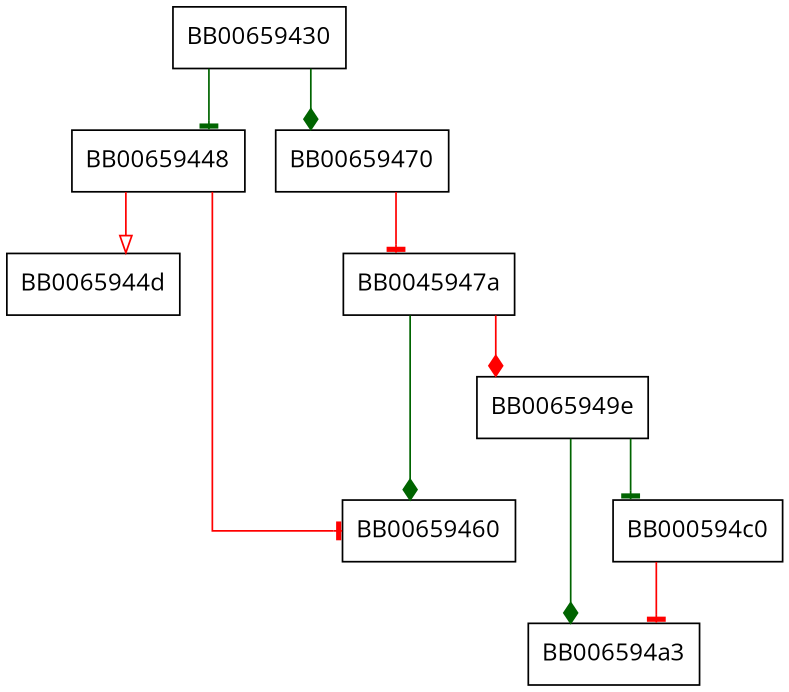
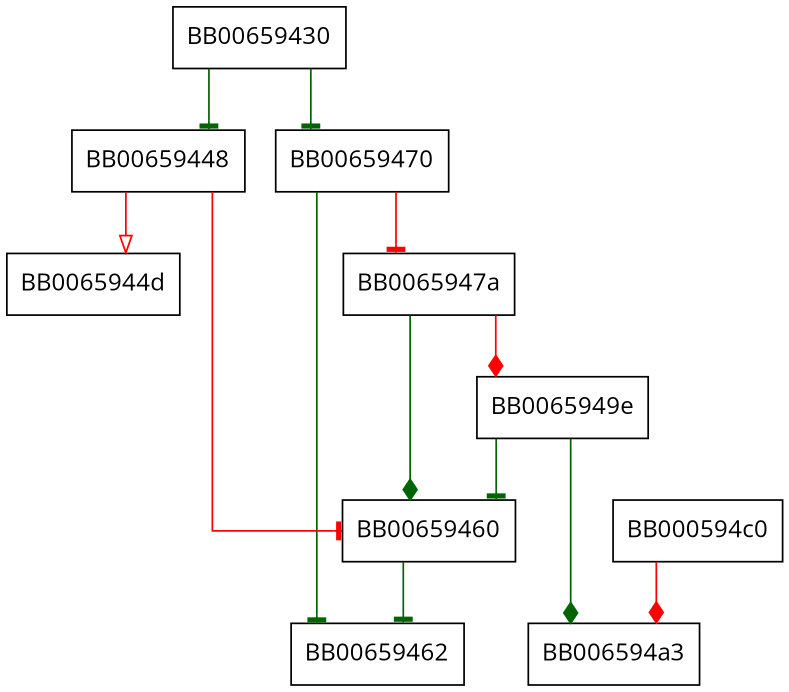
edge "BB00659430" -> "BB00659470": arrowhead diamond -> tee
node "BB0045947a": label "BB0045947a" -> "BB0065947a"
edge "BB0065949e" -> "BB000594c0": now "BB0065949e" -> "BB00659460"
edge "BB000594c0" -> "BB006594a3": arrowhead tee -> diamond
node "BB00659462": added
